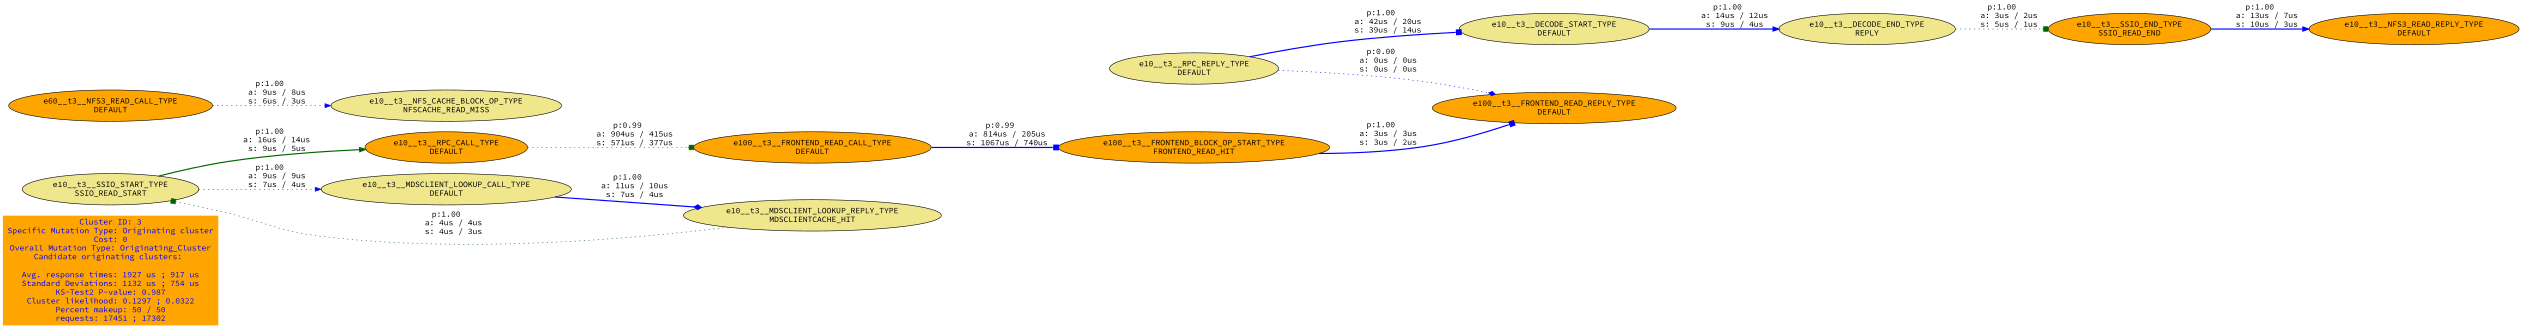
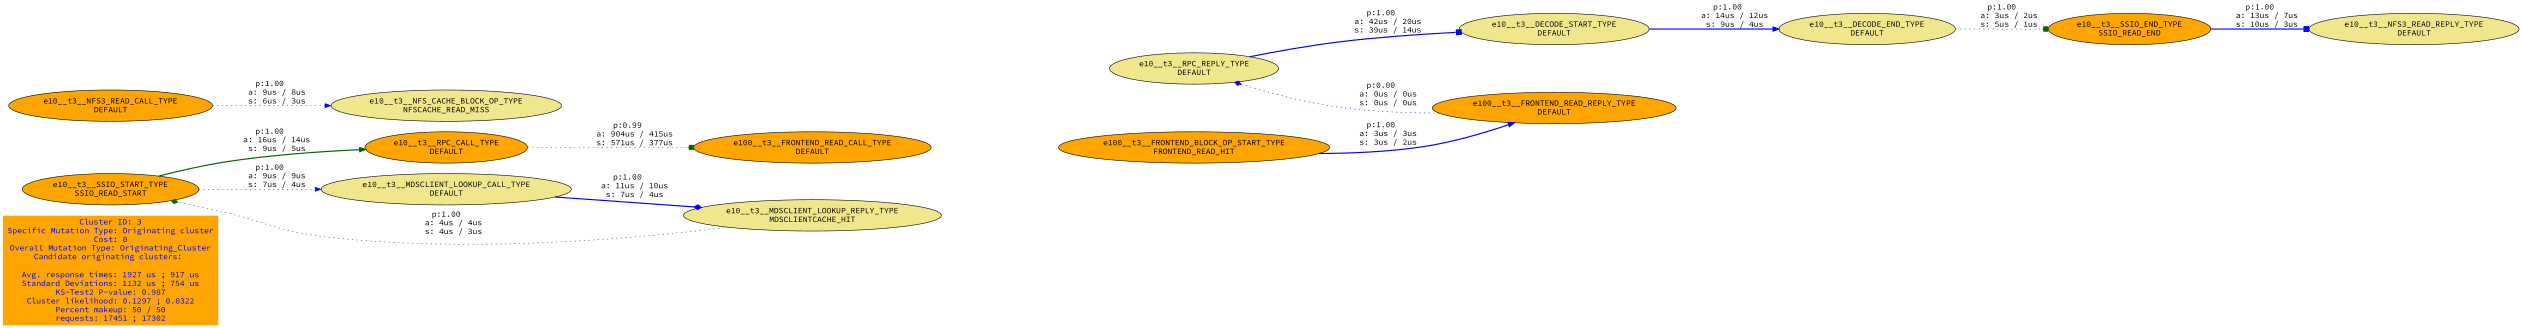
node "e10__t3__DECODE_END_TYPE REPLY": label "e10__t3__DECODE_END_TYPE REPLY" -> "e10__t3__DECODE_END_TYPE DEFAULT"
edge "e10__t3__SSIO_END_TYPE SSIO_READ_END" -> "e10__t3__NFS3_READ_REPLY_TYPE DEFAULT": arrowhead normal -> box
node "e10__t3__NFS3_READ_REPLY_TYPE DEFAULT": fillcolor orange -> khaki
edge "e10__t3__RPC_REPLY_TYPE DEFAULT" -> "e100__t3__FRONTEND_READ_REPLY_TYPE DEFAULT": reversed
node "e60__t3__NFS3_READ_CALL_TYPE DEFAULT": label "e60__t3__NFS3_READ_CALL_TYPE DEFAULT" -> "e10__t3__NFS3_READ_CALL_TYPE DEFAULT"
edge "e100__t3__FRONTEND_READ_CALL_TYPE DEFAULT" -> "e100__t3__FRONTEND_BLOCK_OP_START_TYPE FRONTEND_READ_HIT": removed, label "p:0.99 a: 814us / 205us s: 1067us / 740us"
edge "e100__t3__FRONTEND_BLOCK_OP_START_TYPE FRONTEND_READ_HIT" -> "e100__t3__FRONTEND_READ_REPLY_TYPE DEFAULT": arrowhead box -> normal
node "e10__t3__SSIO_START_TYPE SSIO_READ_START": fillcolor khaki -> orange
edge "e10__t3__MDSCLIENT_LOOKUP_REPLY_TYPE MDSCLIENTCACHE_HIT" -> "e10__t3__SSIO_START_TYPE SSIO_READ_START": arrowhead box -> diamond
